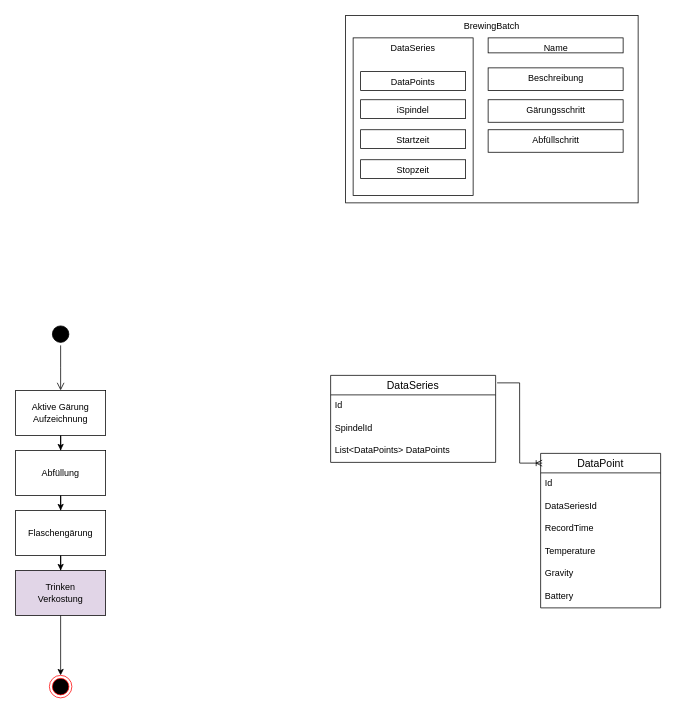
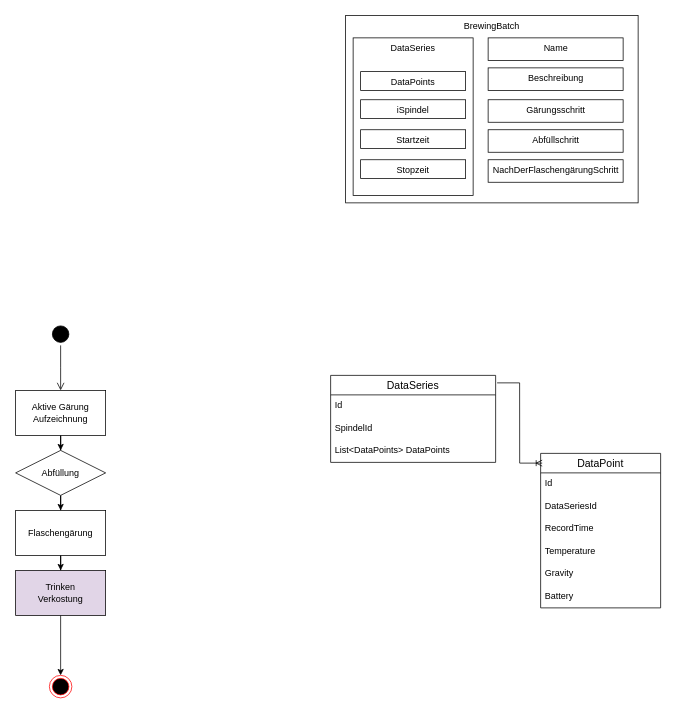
node "Name": size 135x15 -> 135x23
node "NachDerFlaschengärungSchritt": added
node "Abfüllung": shape rectangle -> diamond
